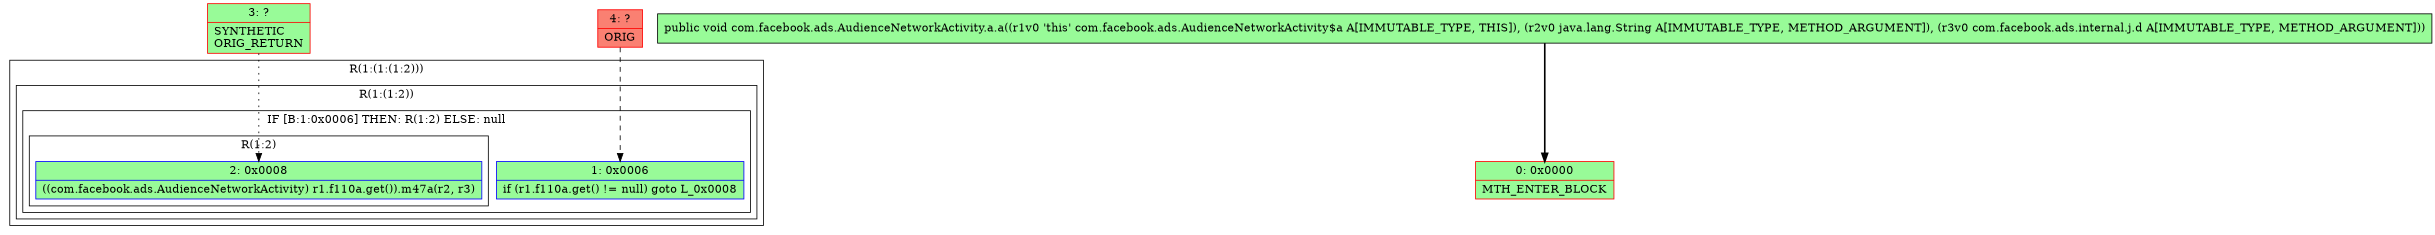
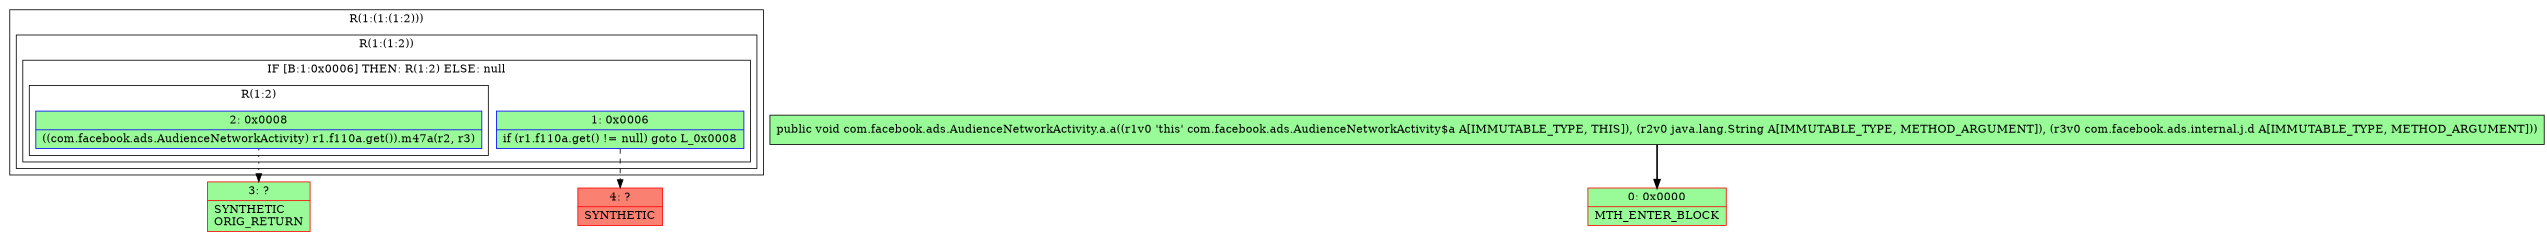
node "4: ?": text "ORIG" -> "SYNTHETIC"
edge "4: ?" -> "1: 0x0006": reversed
edge "3: ?" -> "2: 0x0008": reversed
